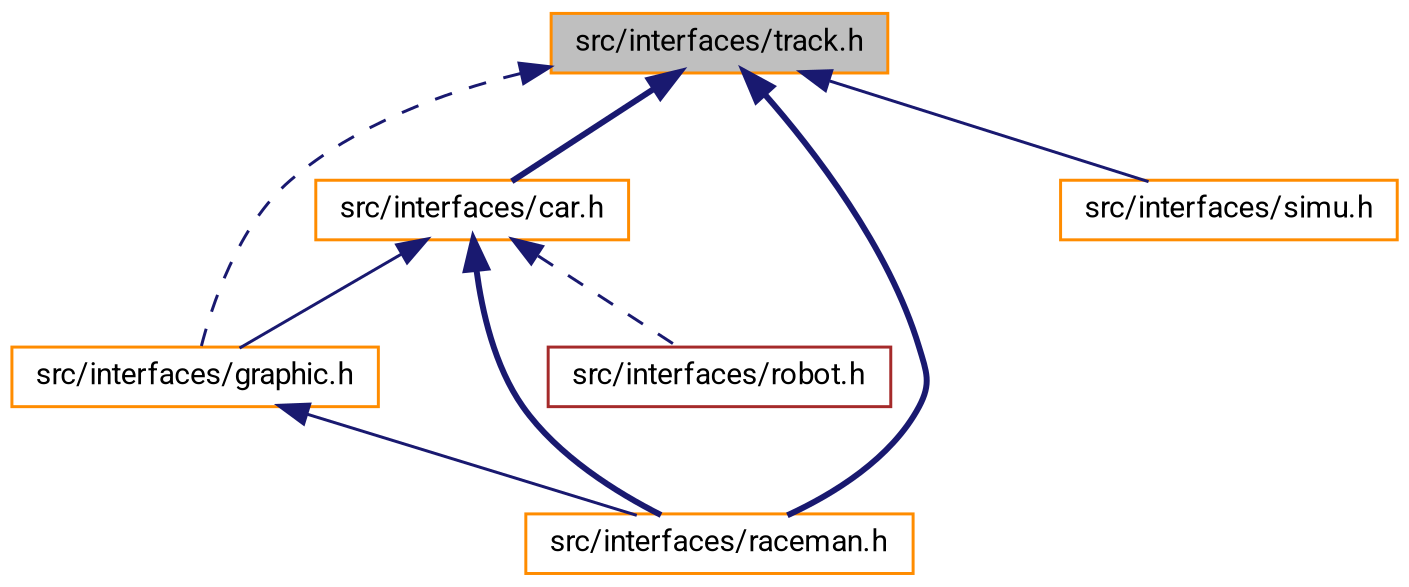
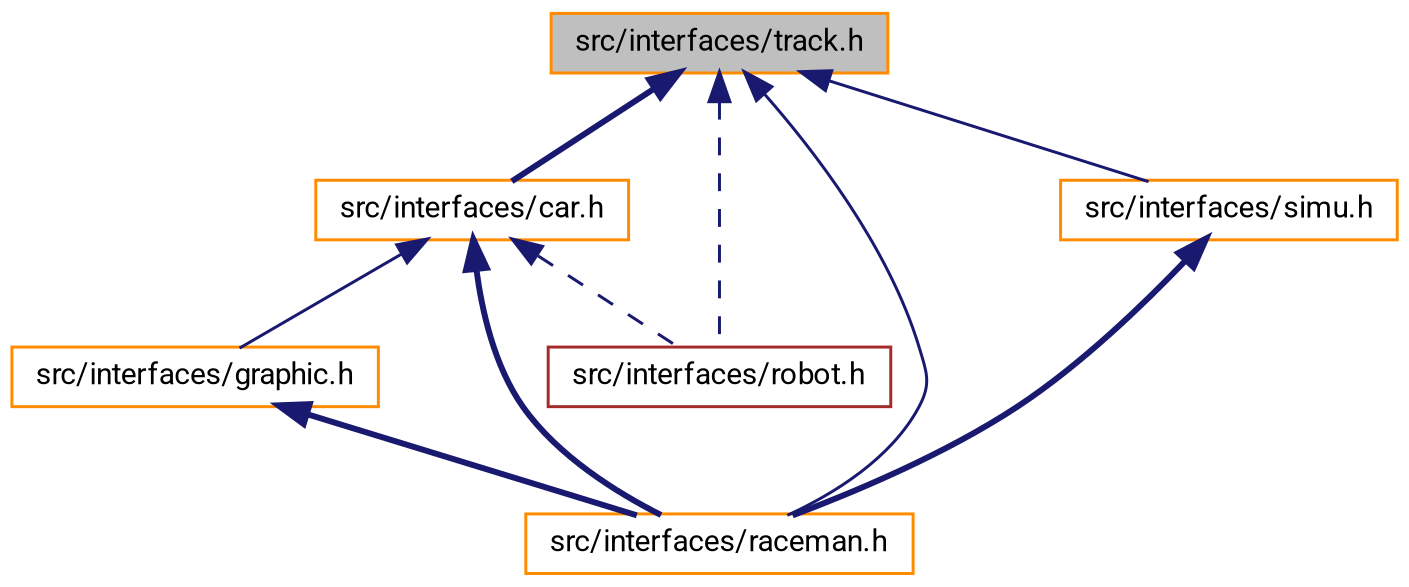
edge "src/interfaces/graphic.h" -> "src/interfaces/track.h": now "src/interfaces/robot.h" -> "src/interfaces/track.h"
edge "src/interfaces/raceman.h" -> "src/interfaces/track.h": style bold -> solid
edge "src/interfaces/raceman.h" -> "src/interfaces/simu.h": added
edge "src/interfaces/raceman.h" -> "src/interfaces/graphic.h": style solid -> bold
